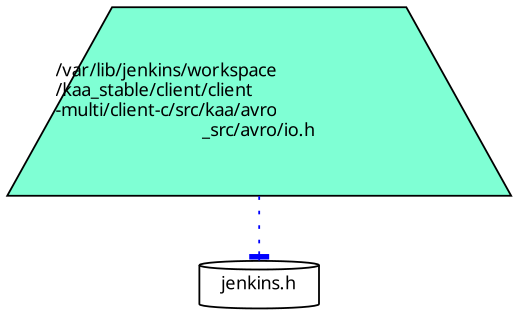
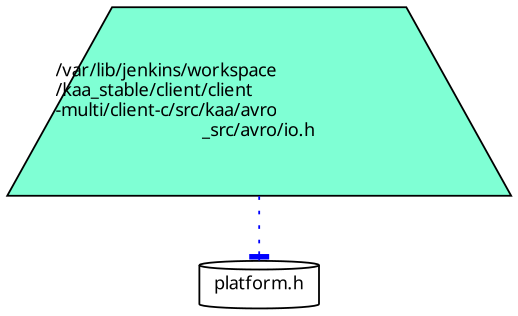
node "jenkins.h": label "jenkins.h" -> "platform.h"
